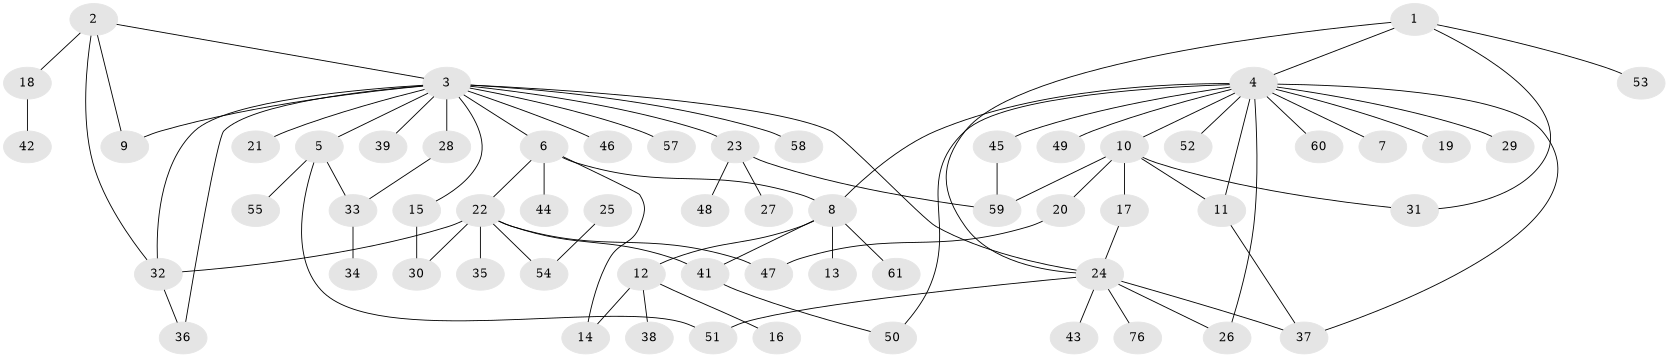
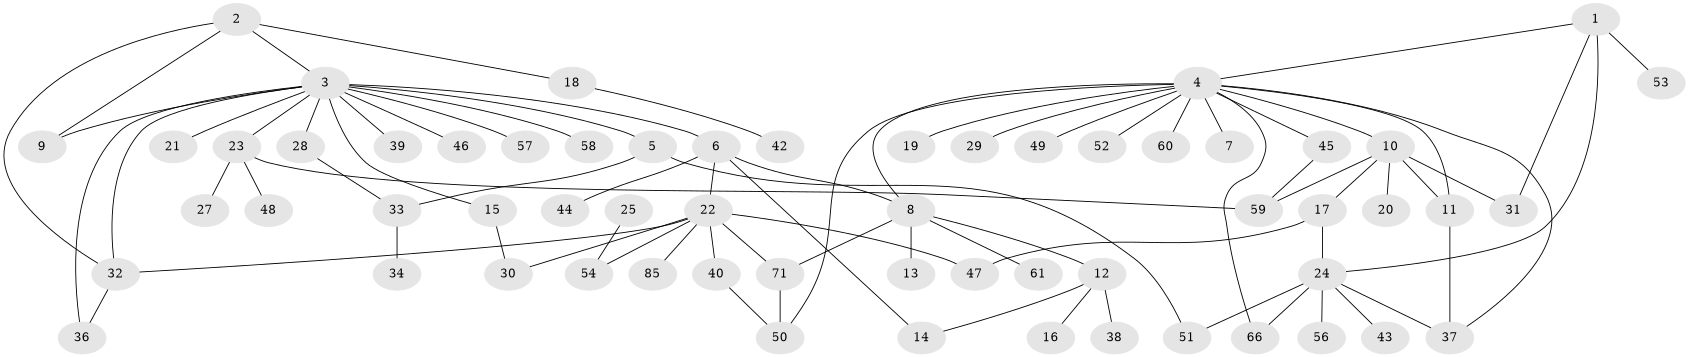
edge "3" -- "24": removed
node "55": removed
edge "20" -- "47": now "17" -- "47"
node "35": label "35" -> "85"
node "41": label "41" -> "71"
node "40": added
node "76": label "76" -> "56"
node "26": label "26" -> "66"
